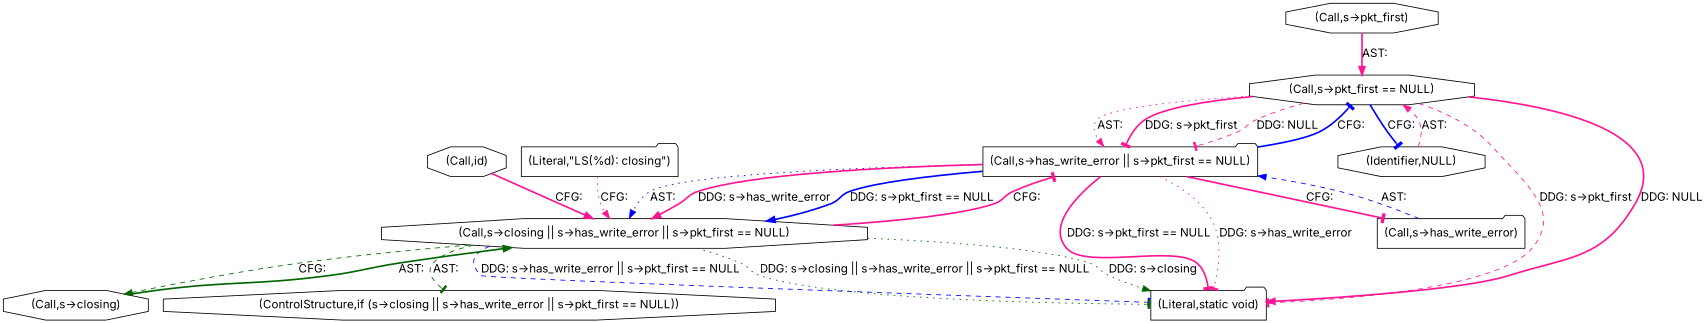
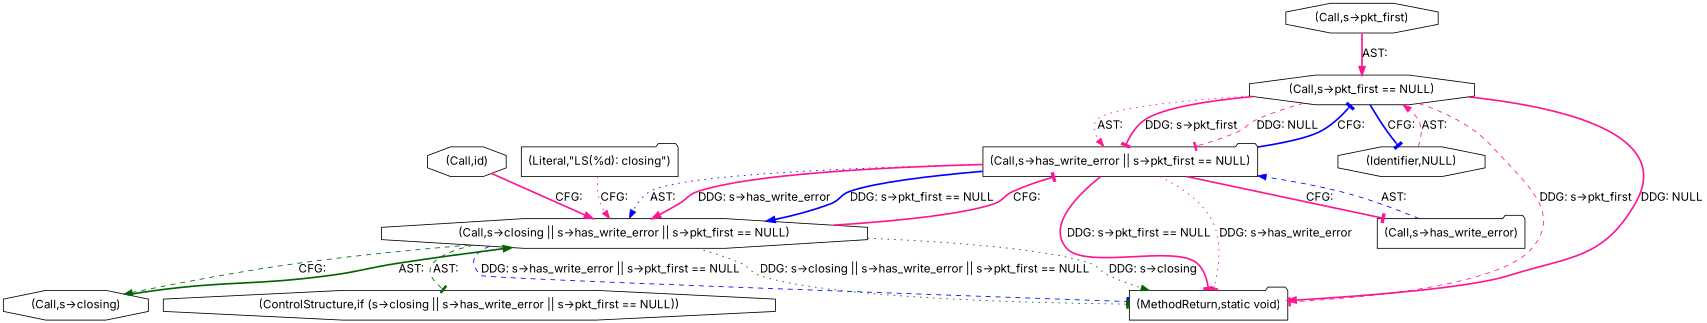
node "(Literal,static void)": label "(Literal,static void)" -> "(MethodReturn,static void)"
